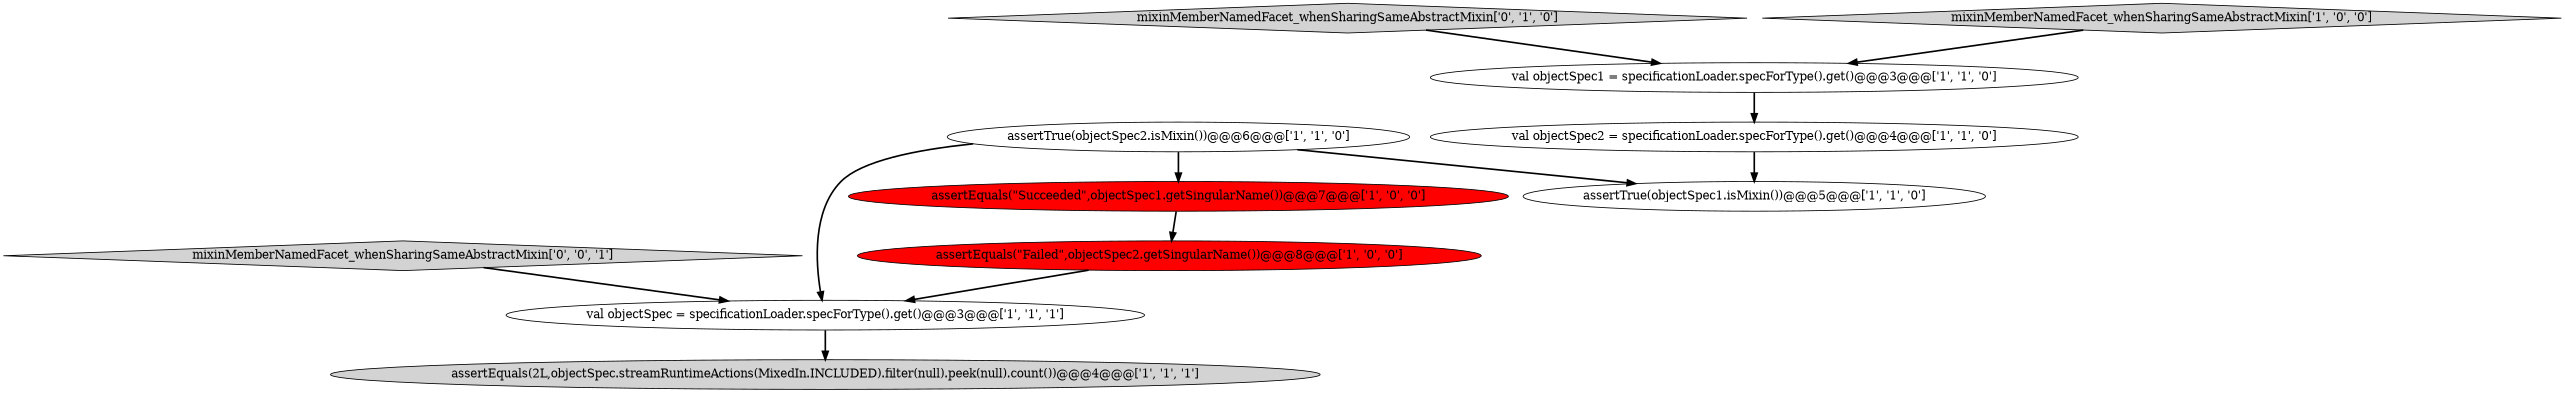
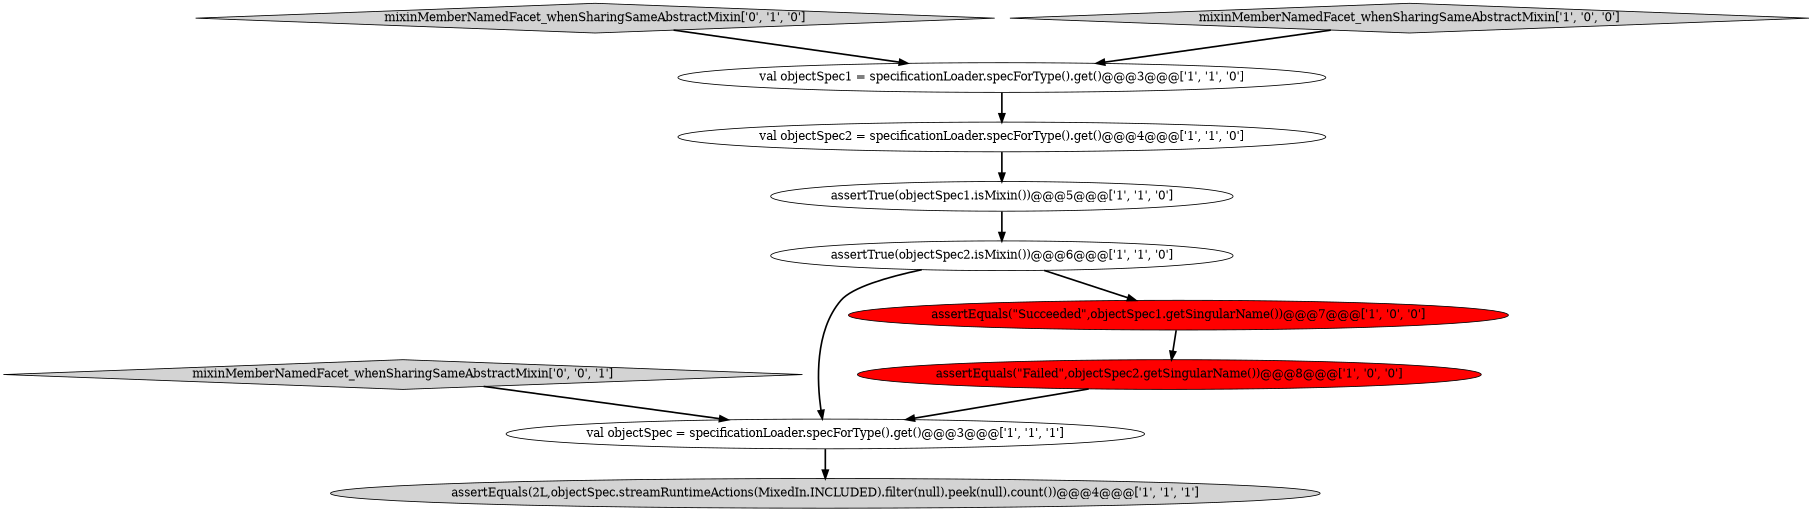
edge "assertTrue(objectSpec2.isMixin())@@@6@@@['1', '1', '0']" -> "assertTrue(objectSpec1.isMixin())@@@5@@@['1', '1', '0']": reversed
